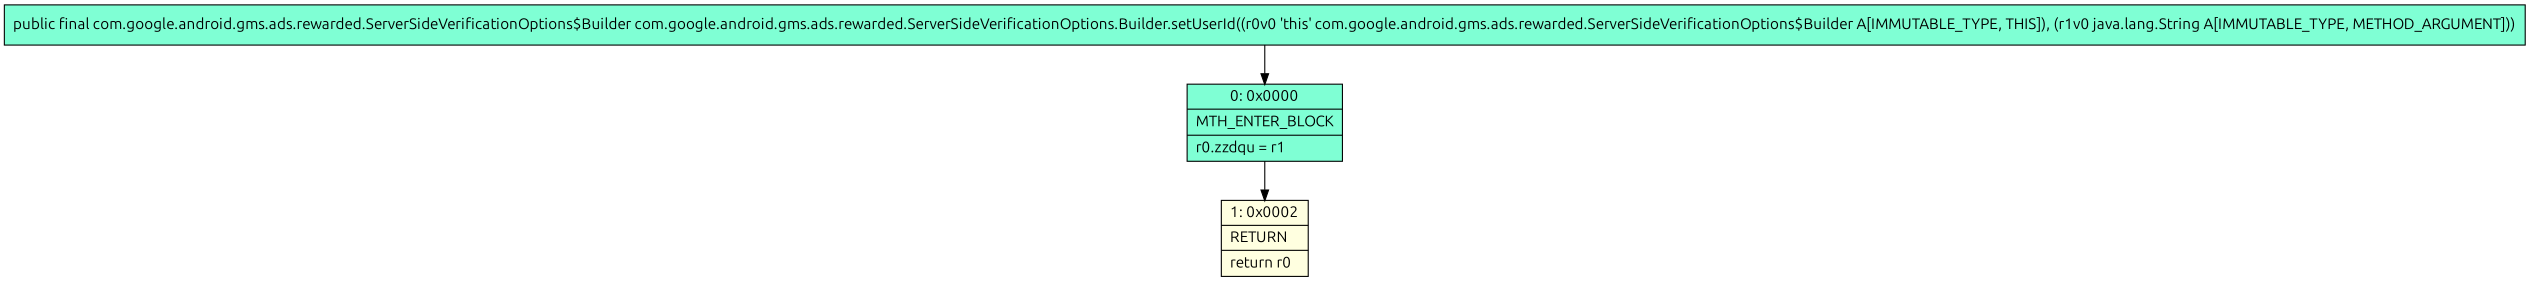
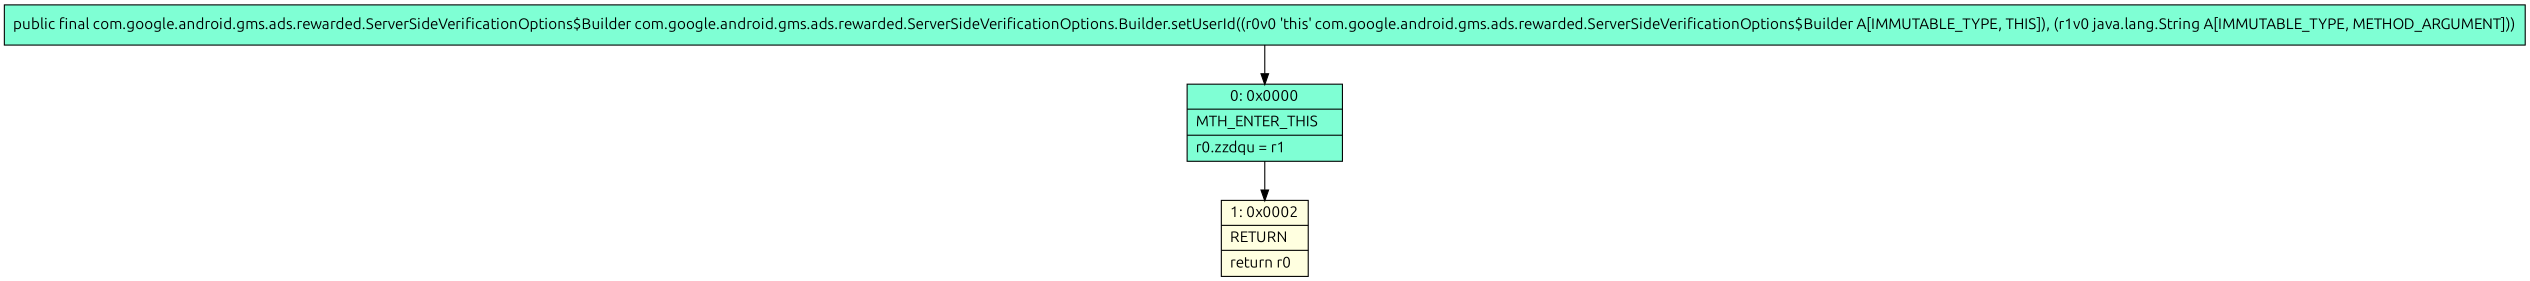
node "0: 0x0000": text "MTH_ENTER_BLOCK" -> "MTH_ENTER_THIS"
